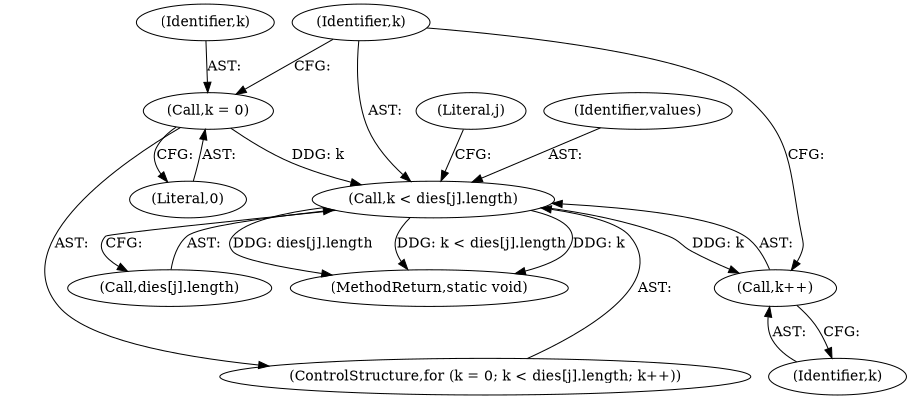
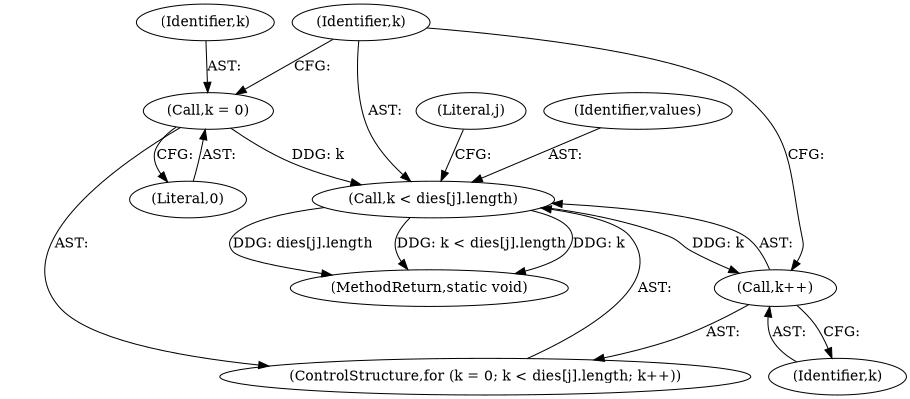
node "(Call,dies[j].length)": removed
edge "(Call,k++)" -> "(ControlStructure,for (k = 0; k < dies[j].length; k++))": added, label "AST:"
